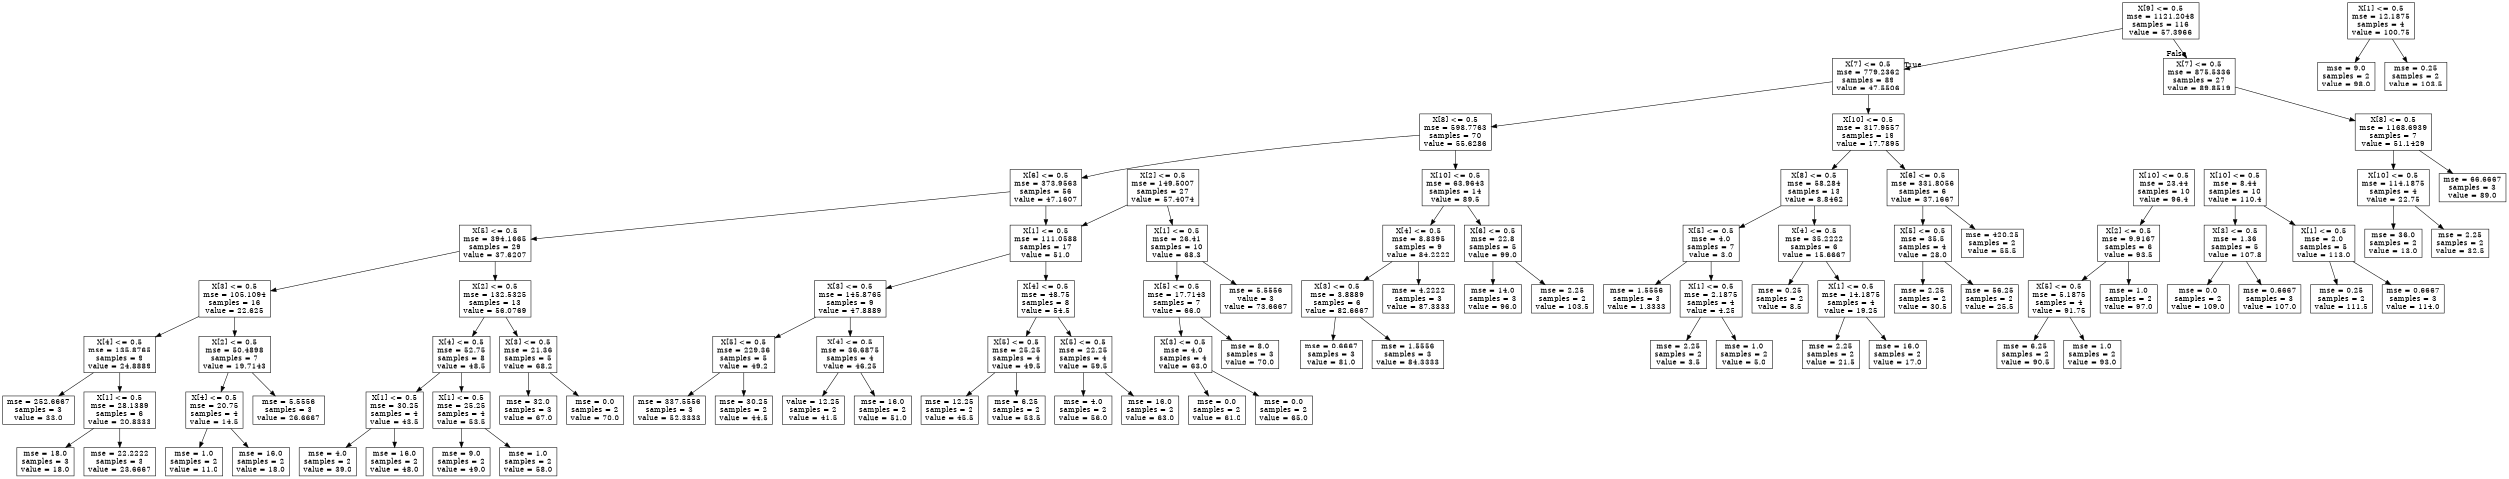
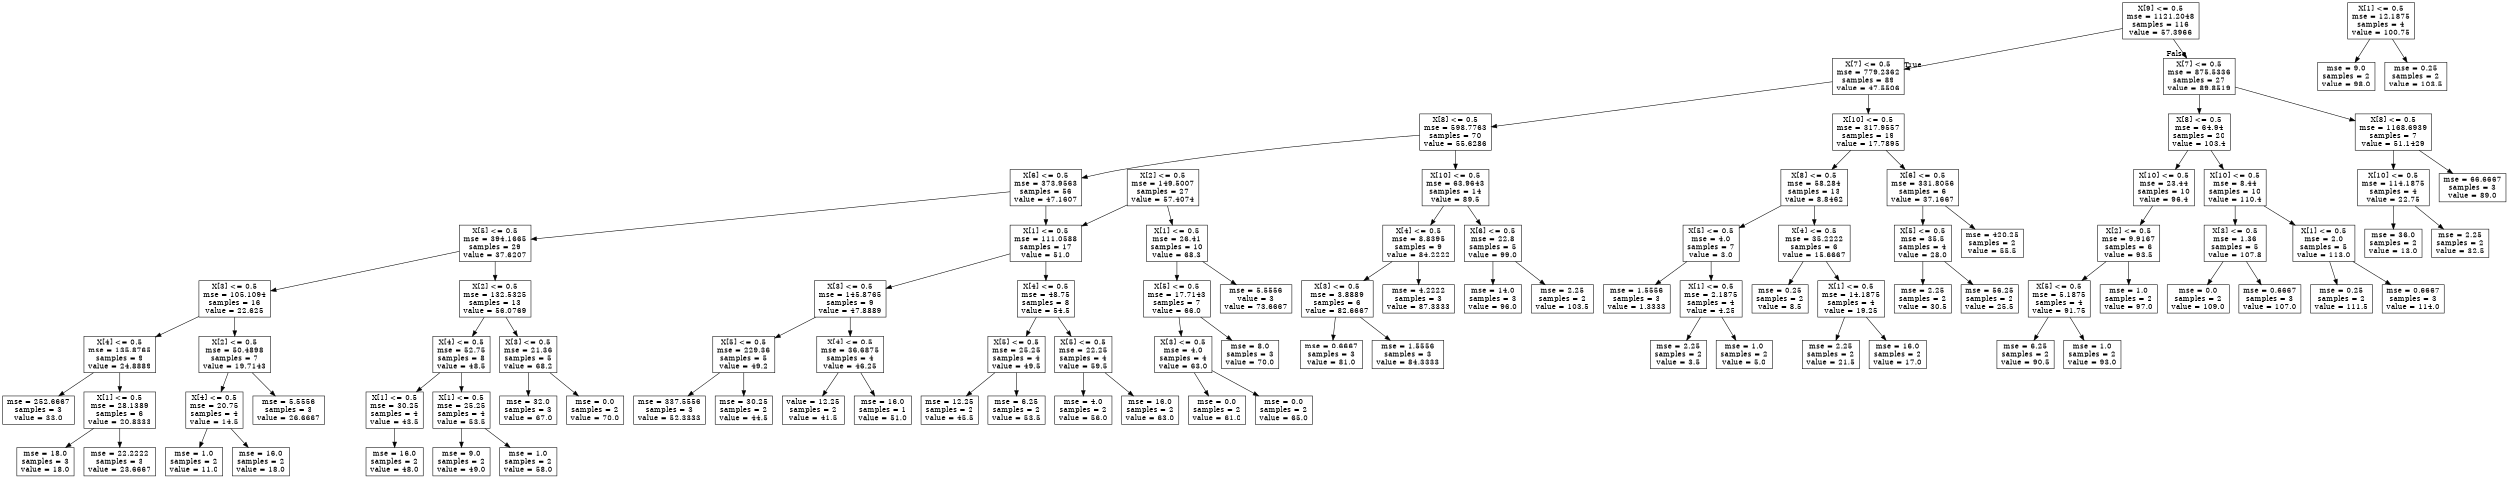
node "X[8] <= 0.5 mse = 64.94 samples = 20 value = 103.4": added
node "mse = 16.0 samples = 2 value = 51.0": label "mse = 16.0 samples = 2 value = 51.0" -> "mse = 16.0 samples = 1 value = 51.0"
node "mse = 4.0 samples = 2 value = 39.0": removed
